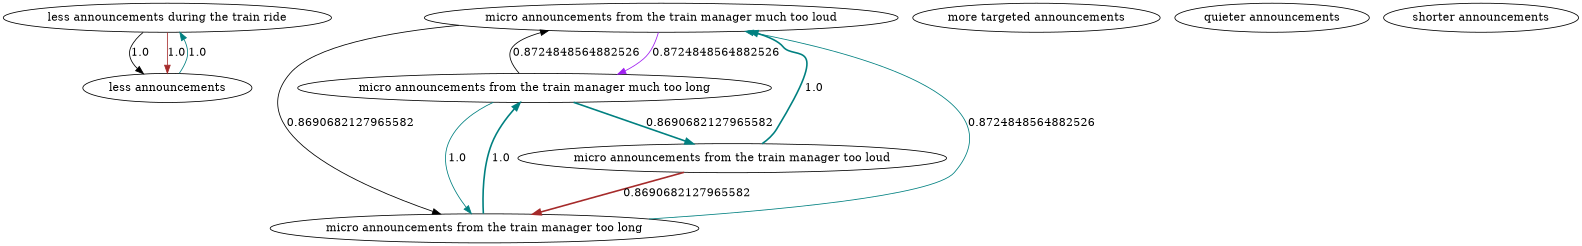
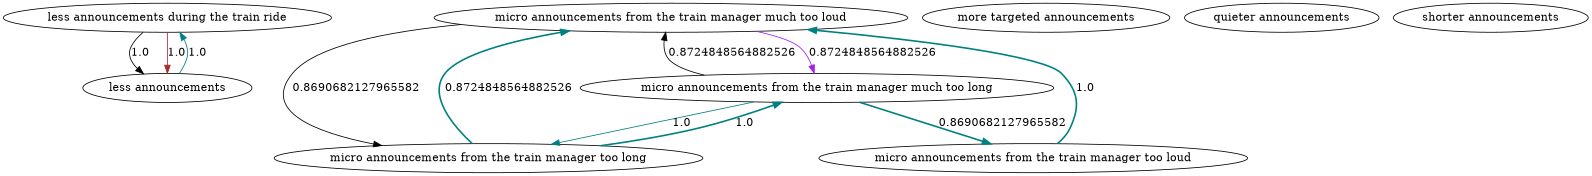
edge "micro announcements from the train manager too long" -> "micro announcements from the train manager much too loud": style solid -> bold
edge "micro announcements from the train manager too loud" -> "micro announcements from the train manager too long": removed, label "0.8690682127965582"
